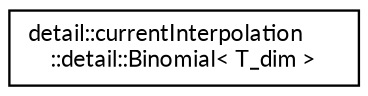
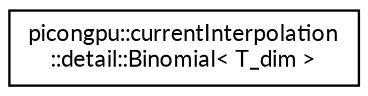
node "detail::currentInterpolation ::detail::Binomial< T_dim >": label "detail::currentInterpolation ::detail::Binomial< T_dim >" -> "picongpu::currentInterpolation ::detail::Binomial< T_dim >"
